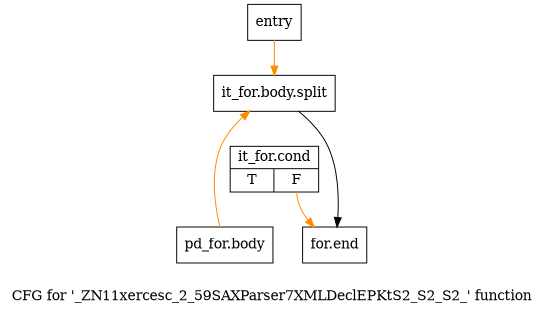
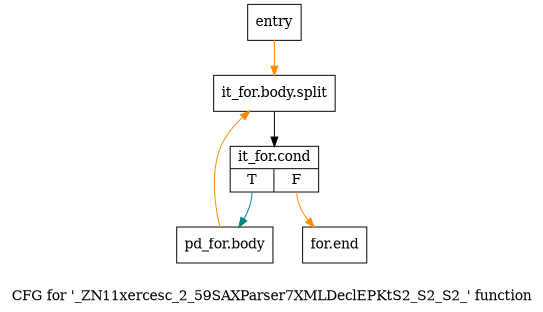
edge "it_for.body.split" -> "for.end": now "it_for.body.split" -> "it_for.cond"
edge "it_for.cond" -> "pd_for.body": added
